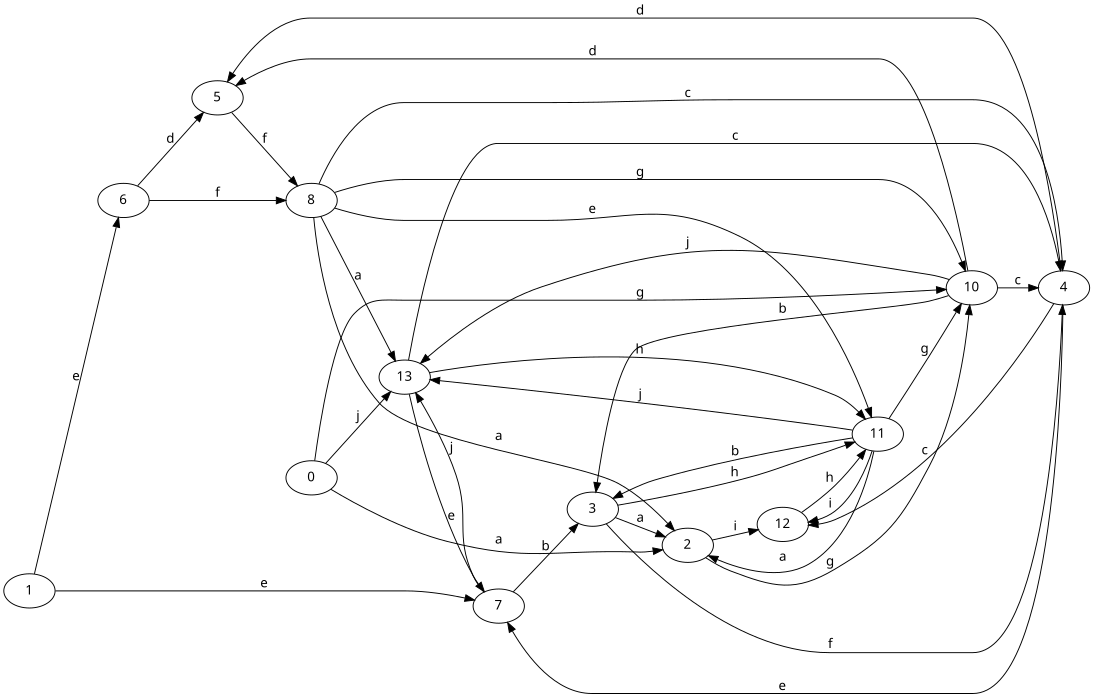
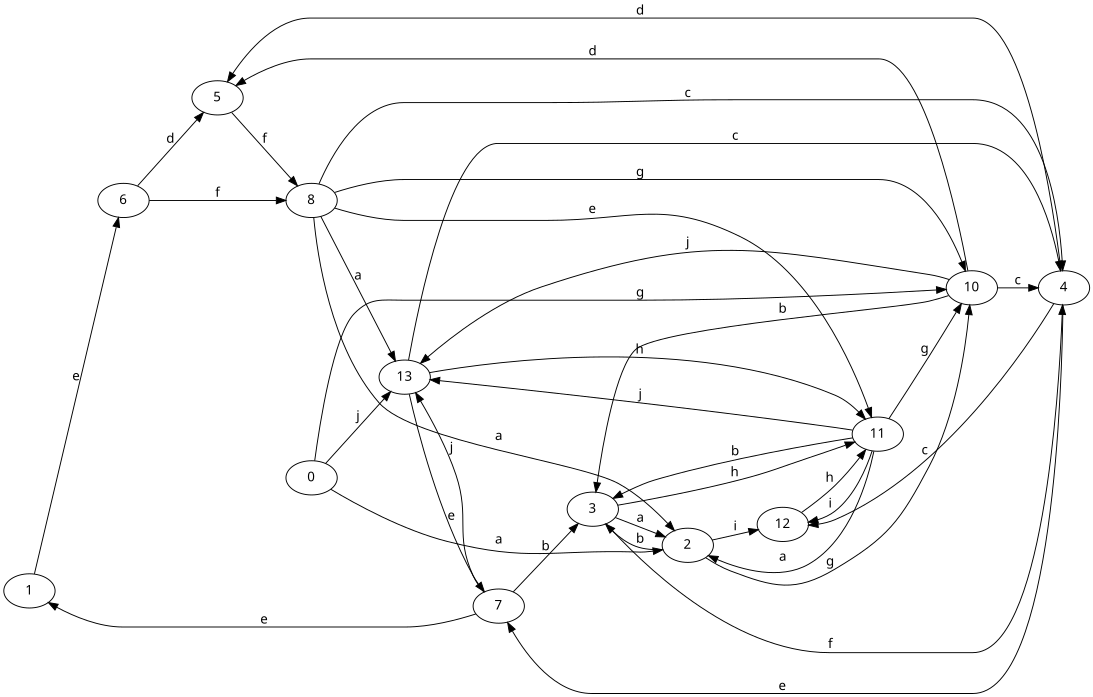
edge "2" -> "3": added, label "b"
edge "1" -> "7": reversed
